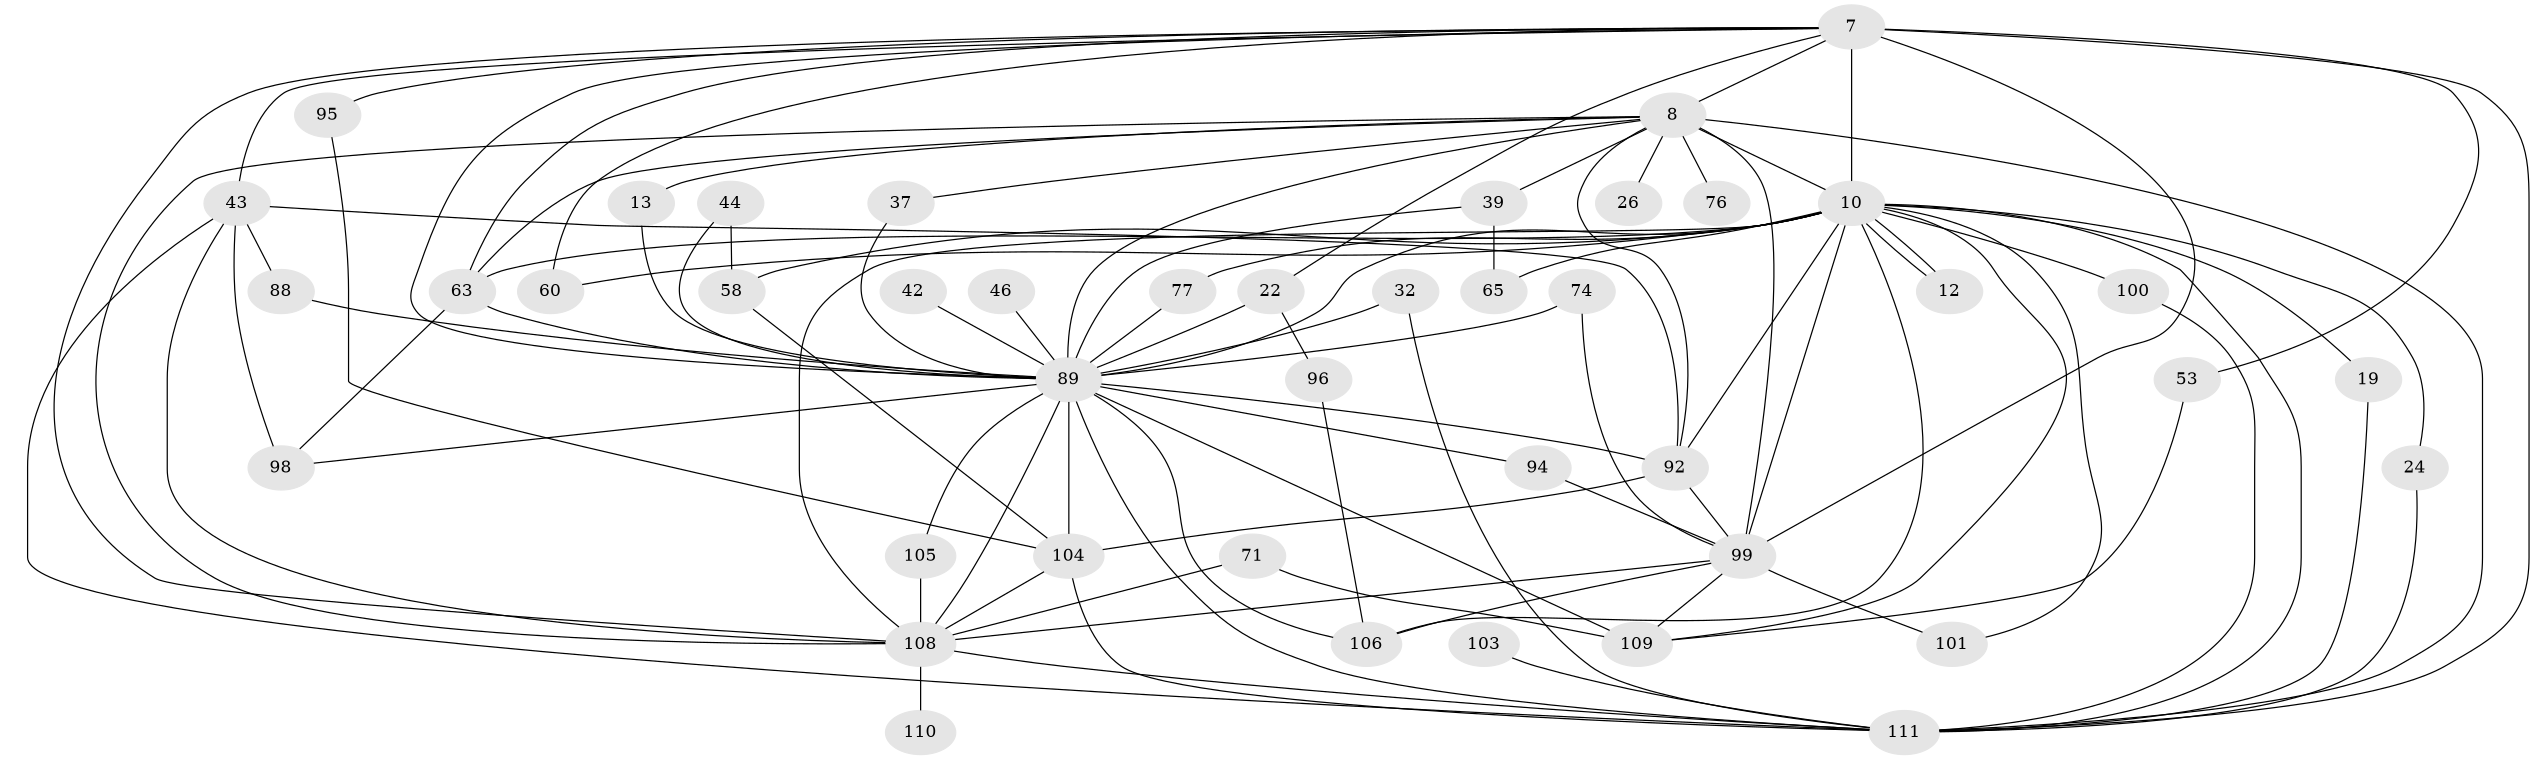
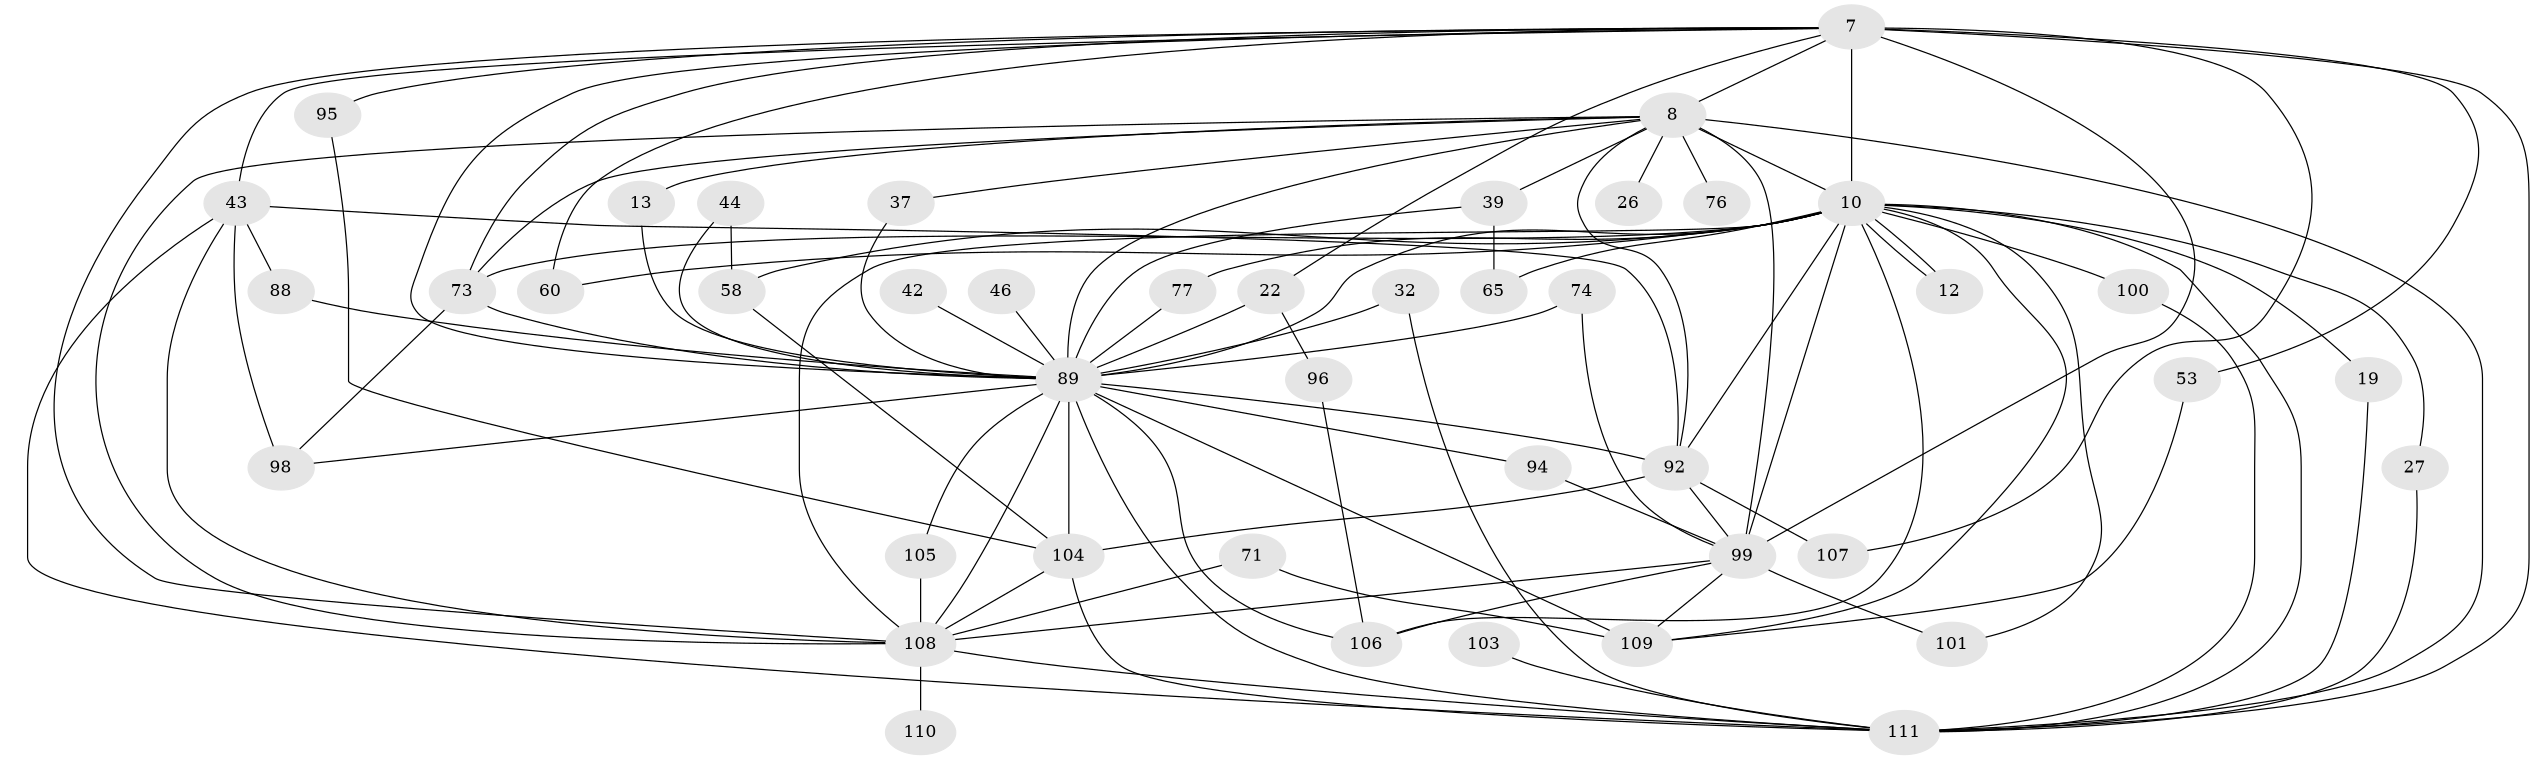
node "63": label "63" -> "73"
node "24": label "24" -> "27"
node "107": added
